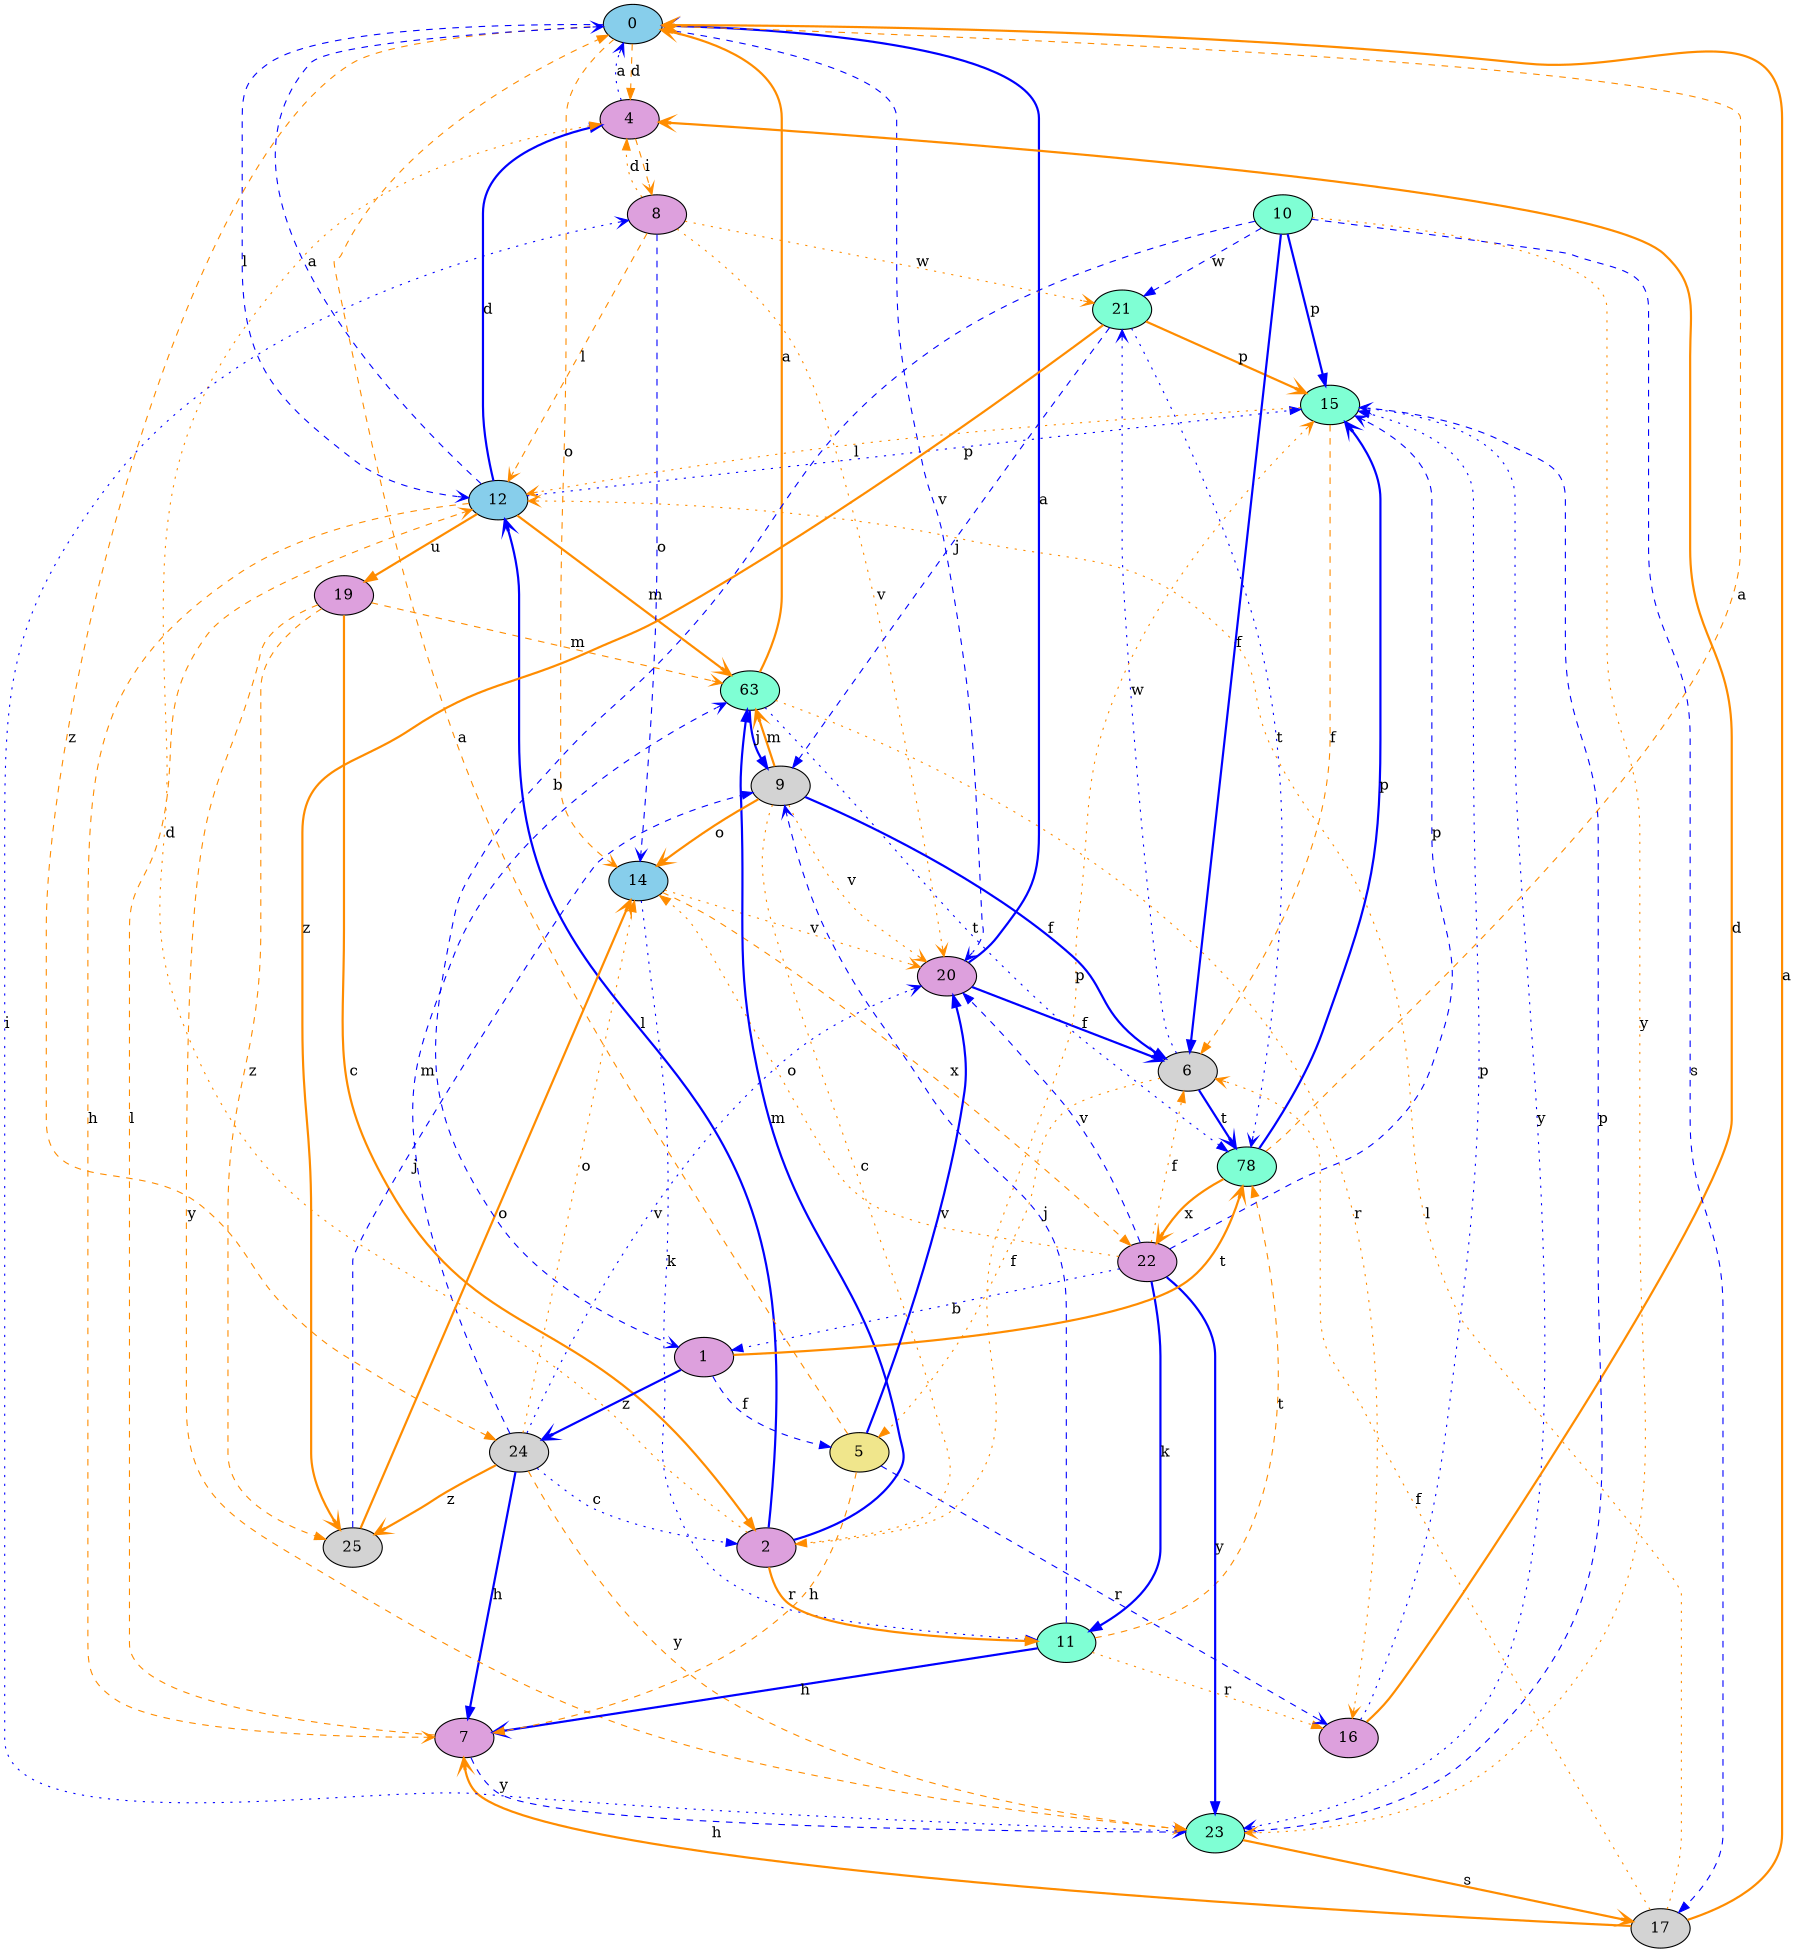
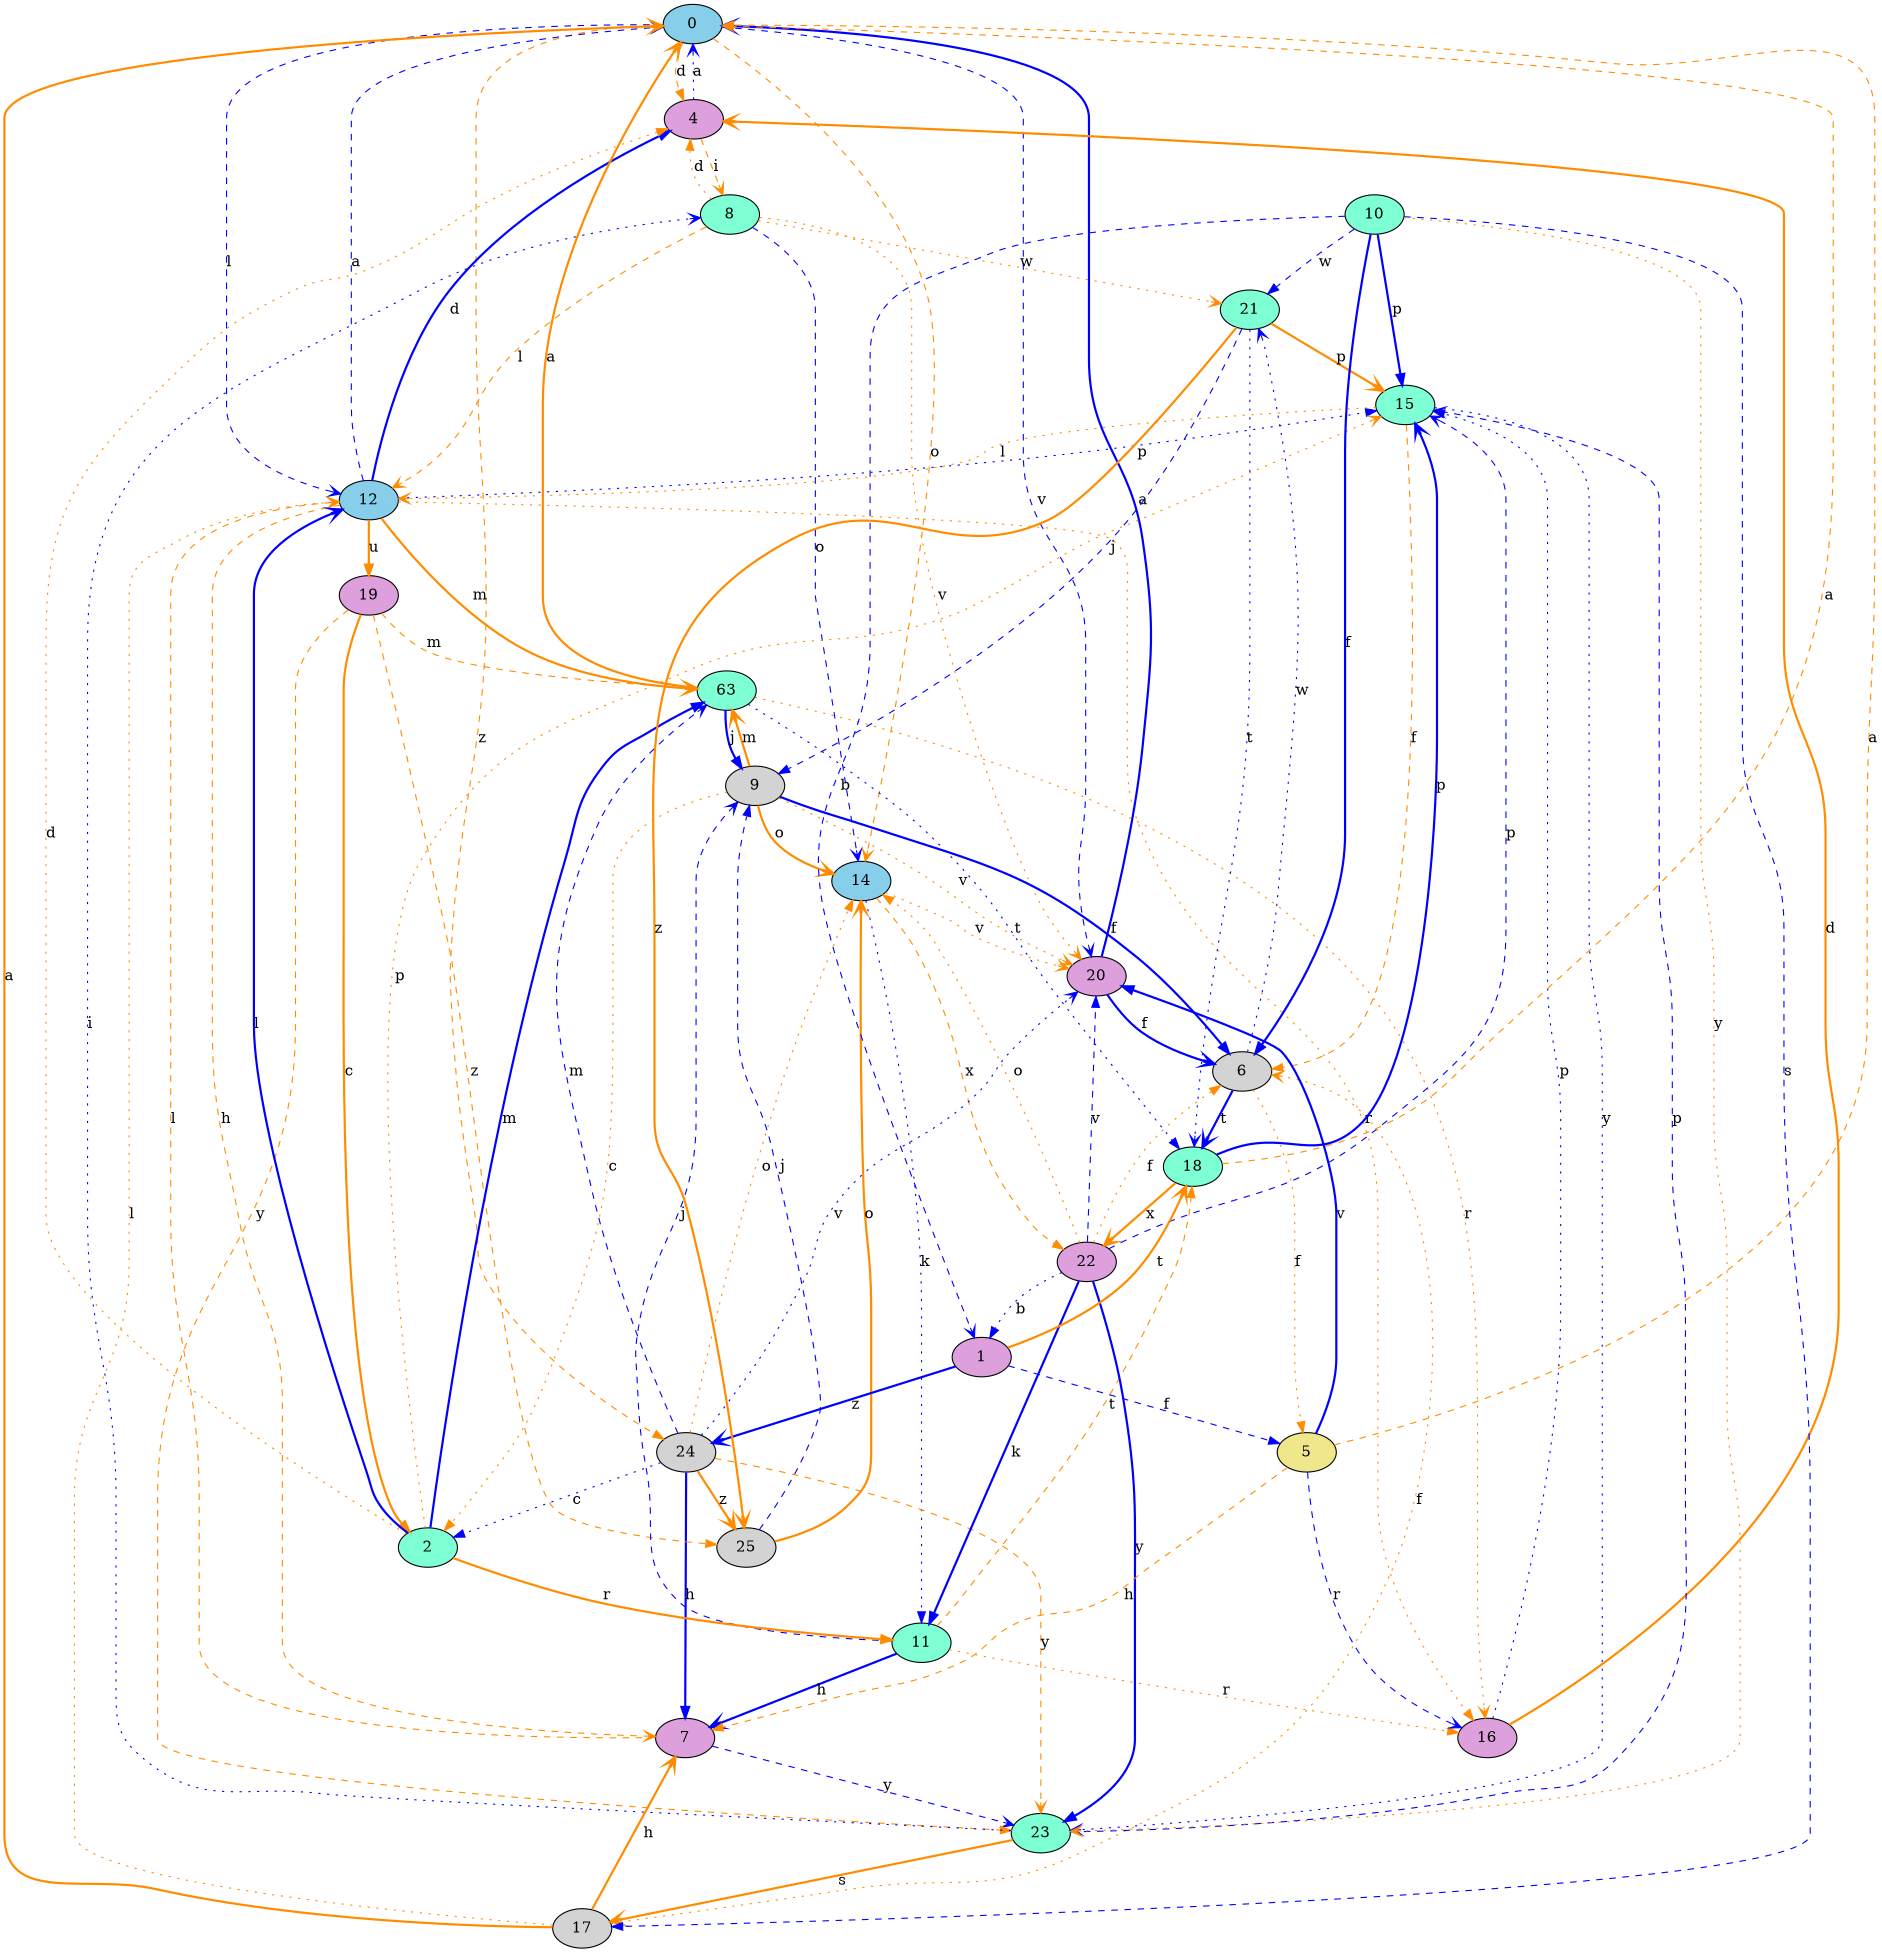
node "8": fillcolor plum -> aquamarine
edge "12" -> "16": added, label "r"
node "78": label "78" -> "18"
node "2": fillcolor plum -> aquamarine
